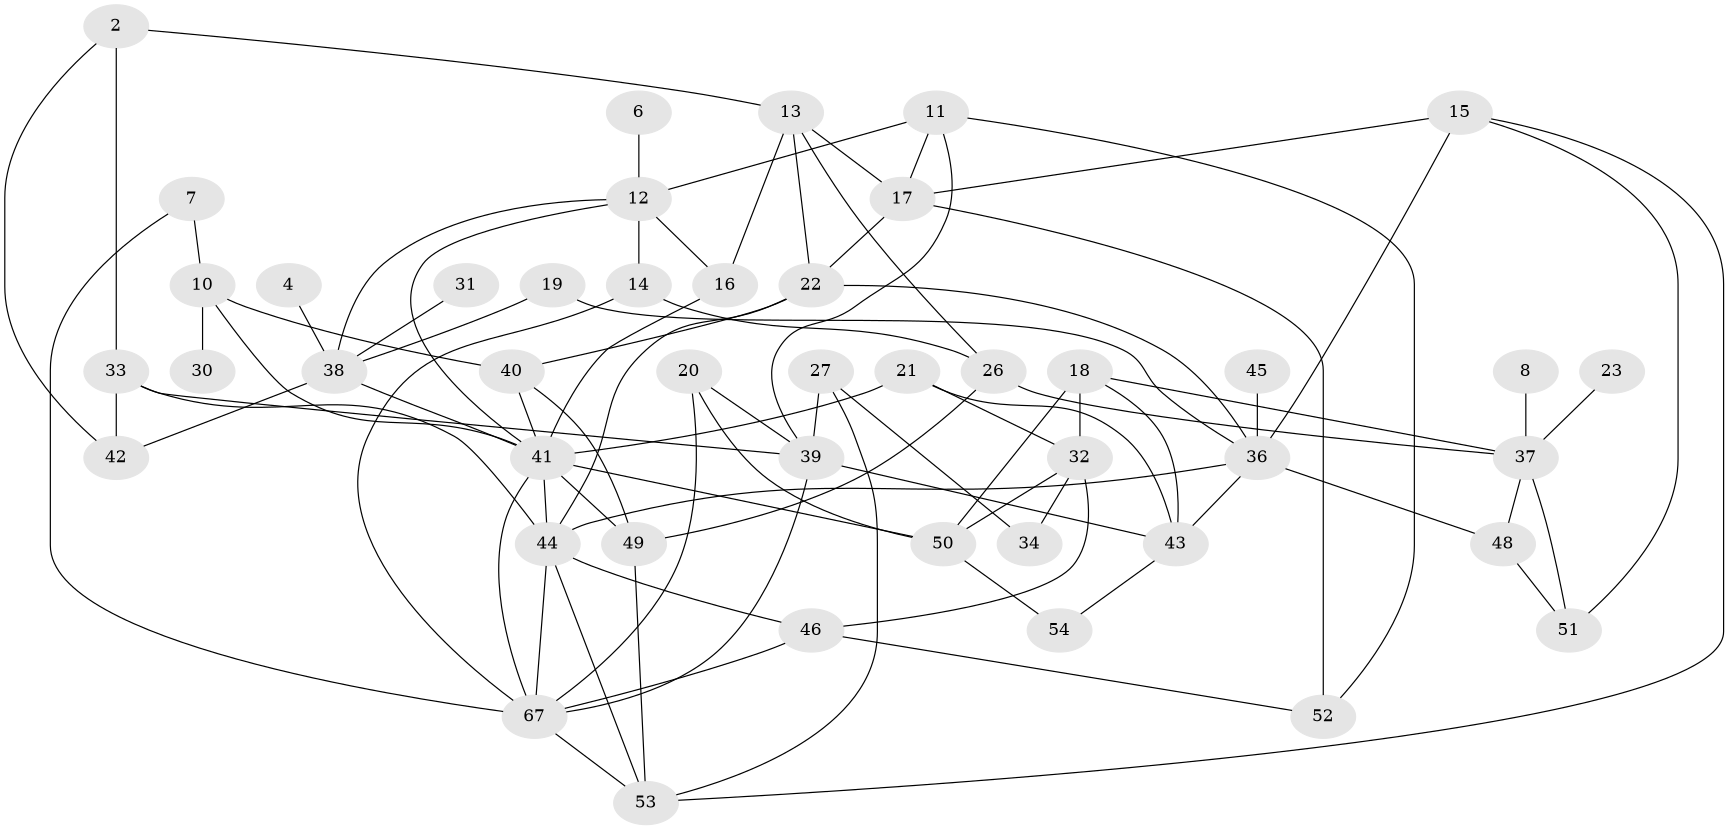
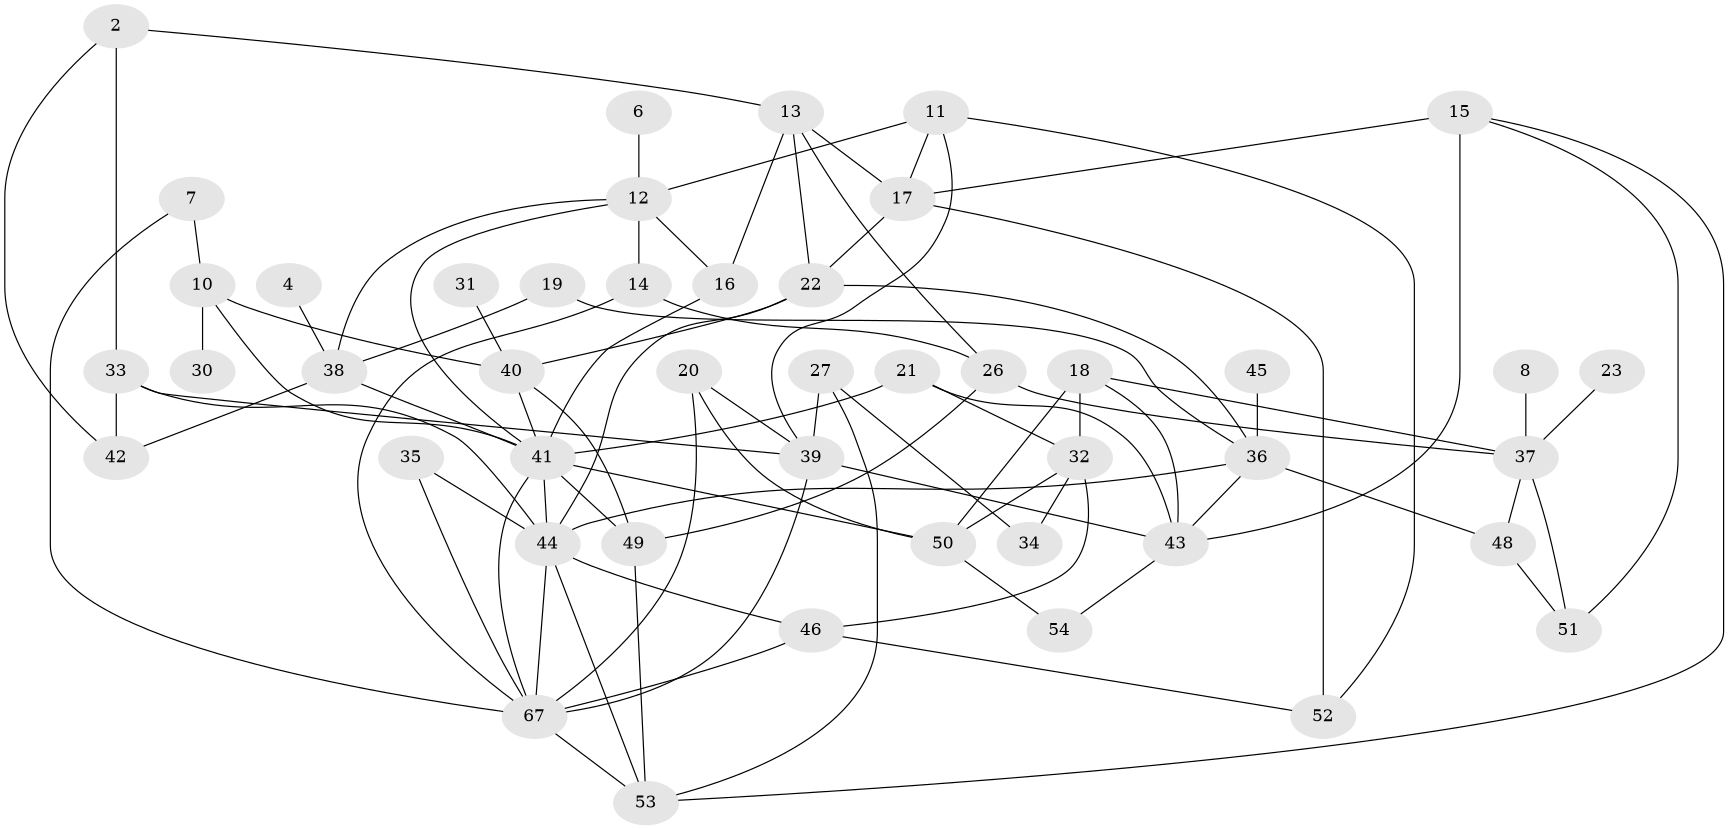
edge "15" -- "36": now "15" -- "43"
edge "31" -- "38": now "31" -- "40"
node "35": added
